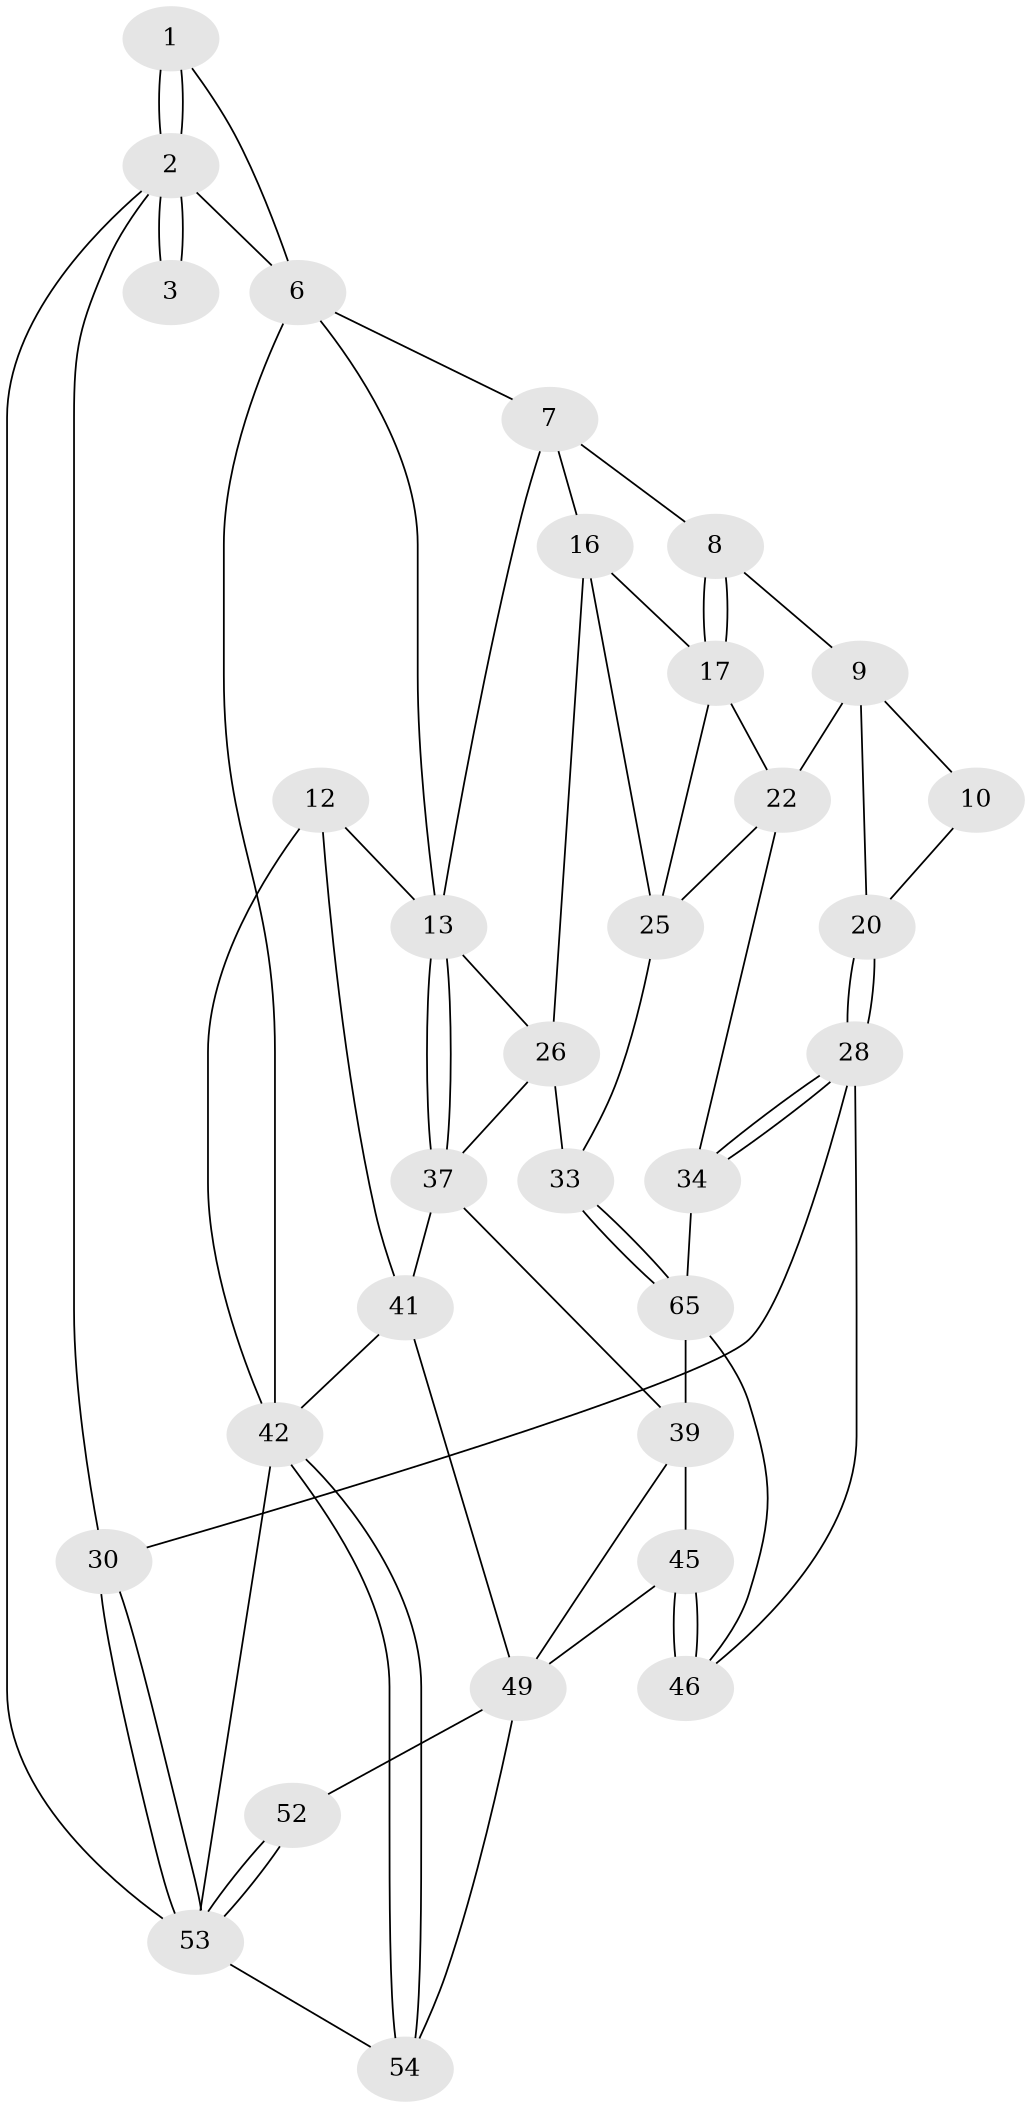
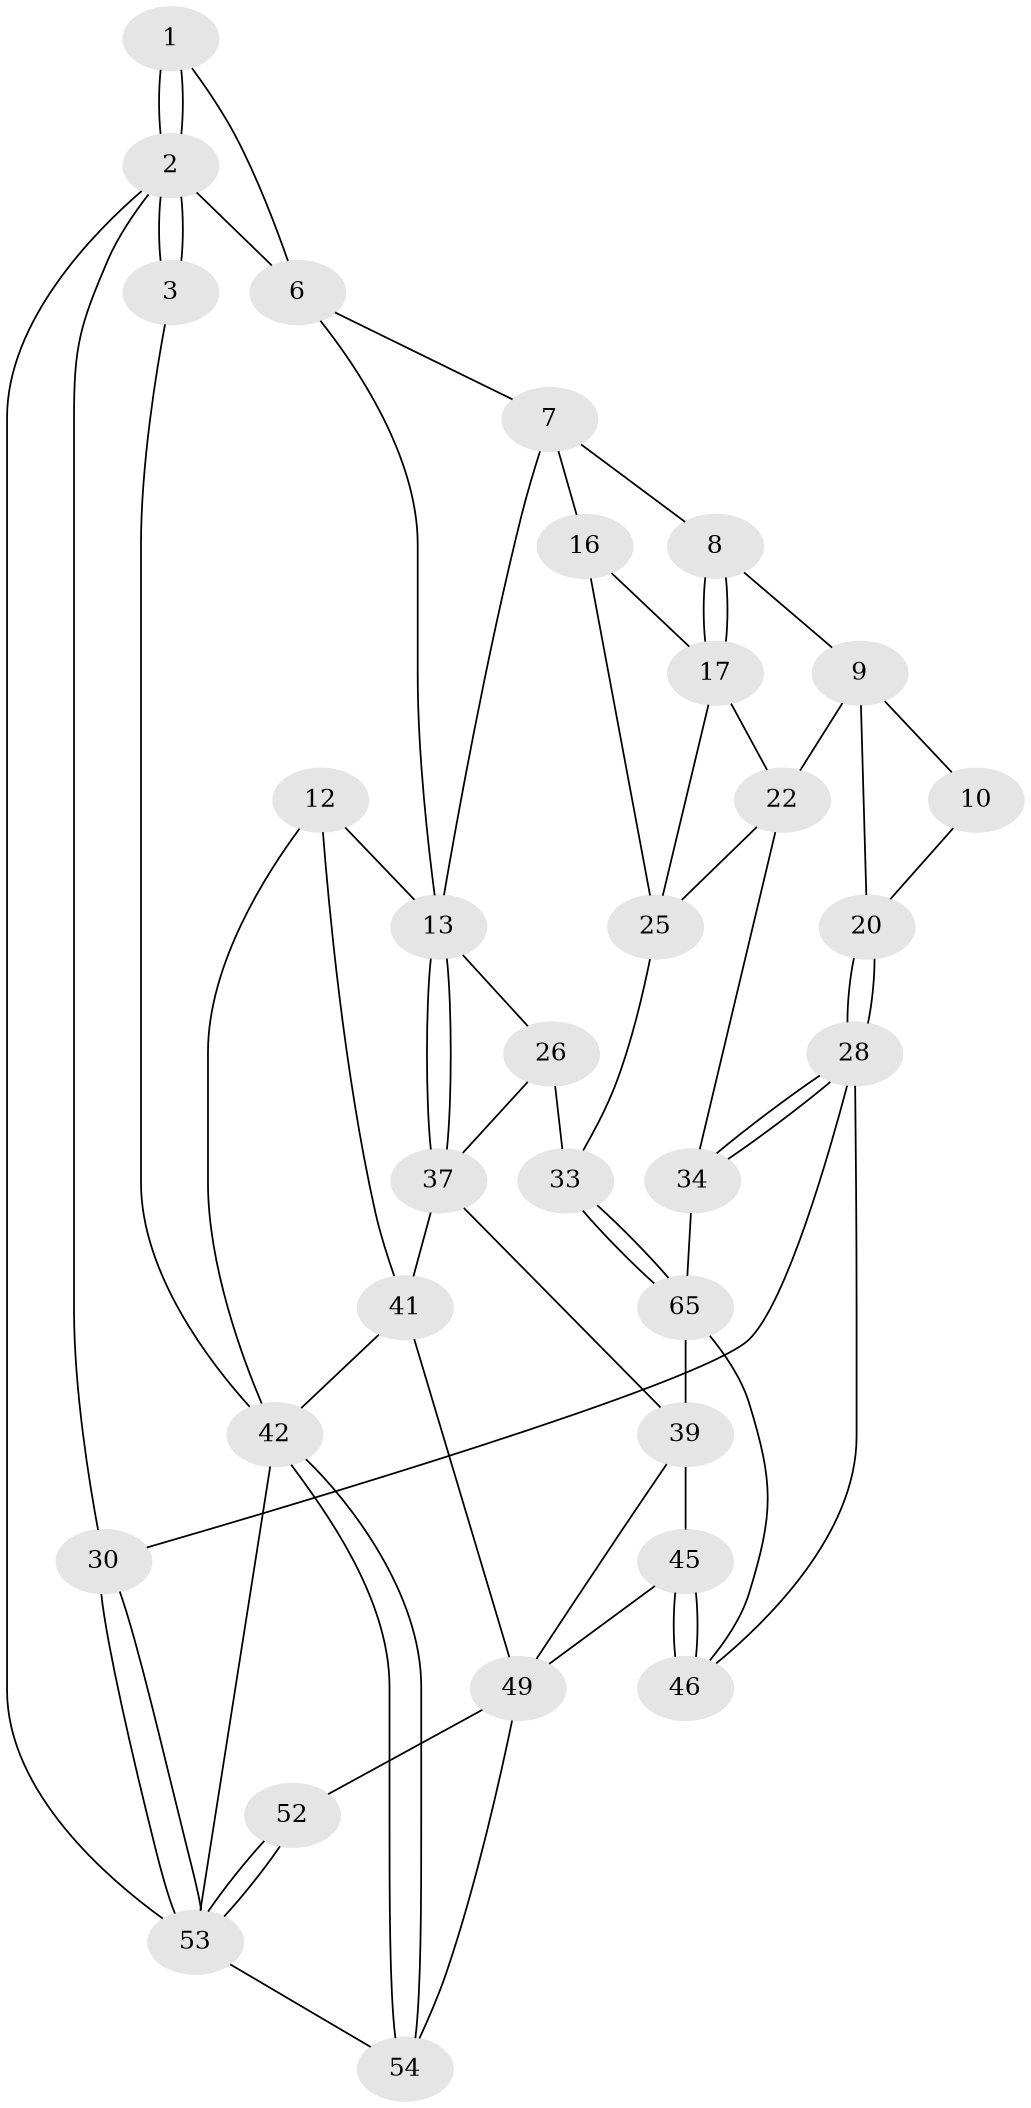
edge "16" -- "26": removed
edge "6" -- "42": now "3" -- "42"
